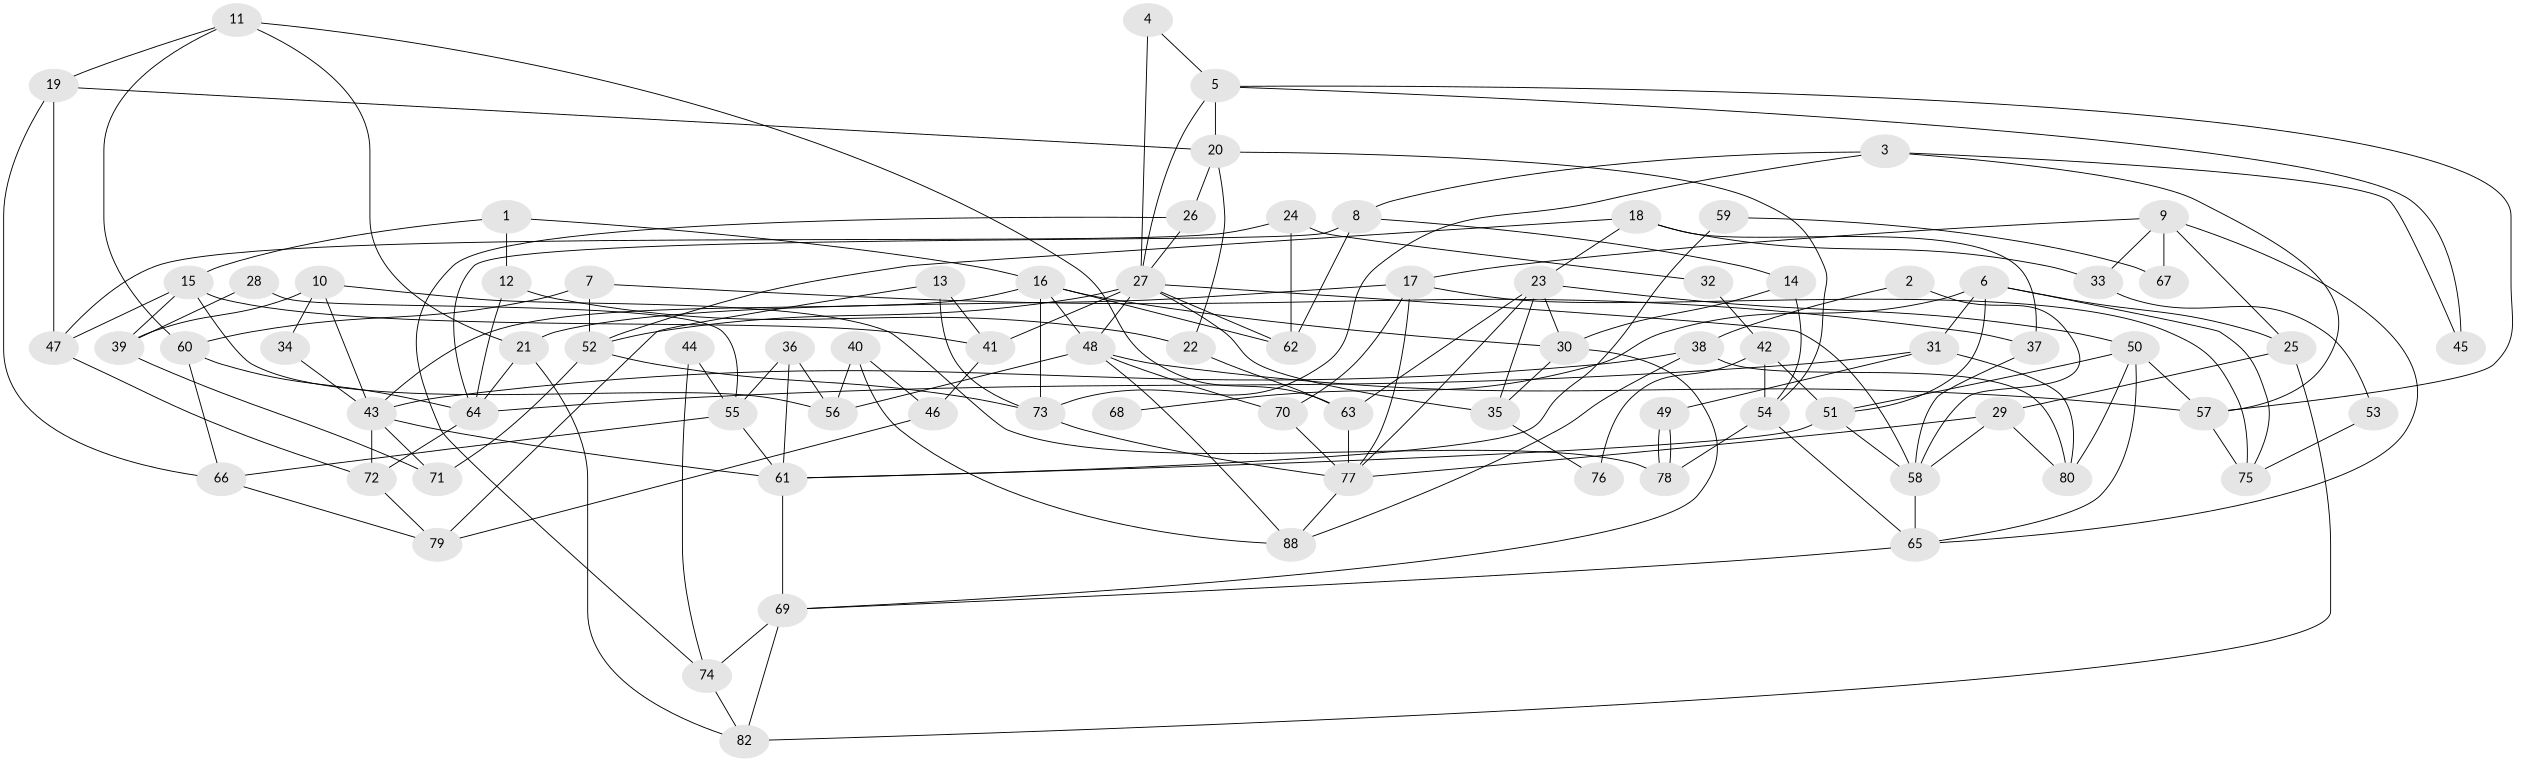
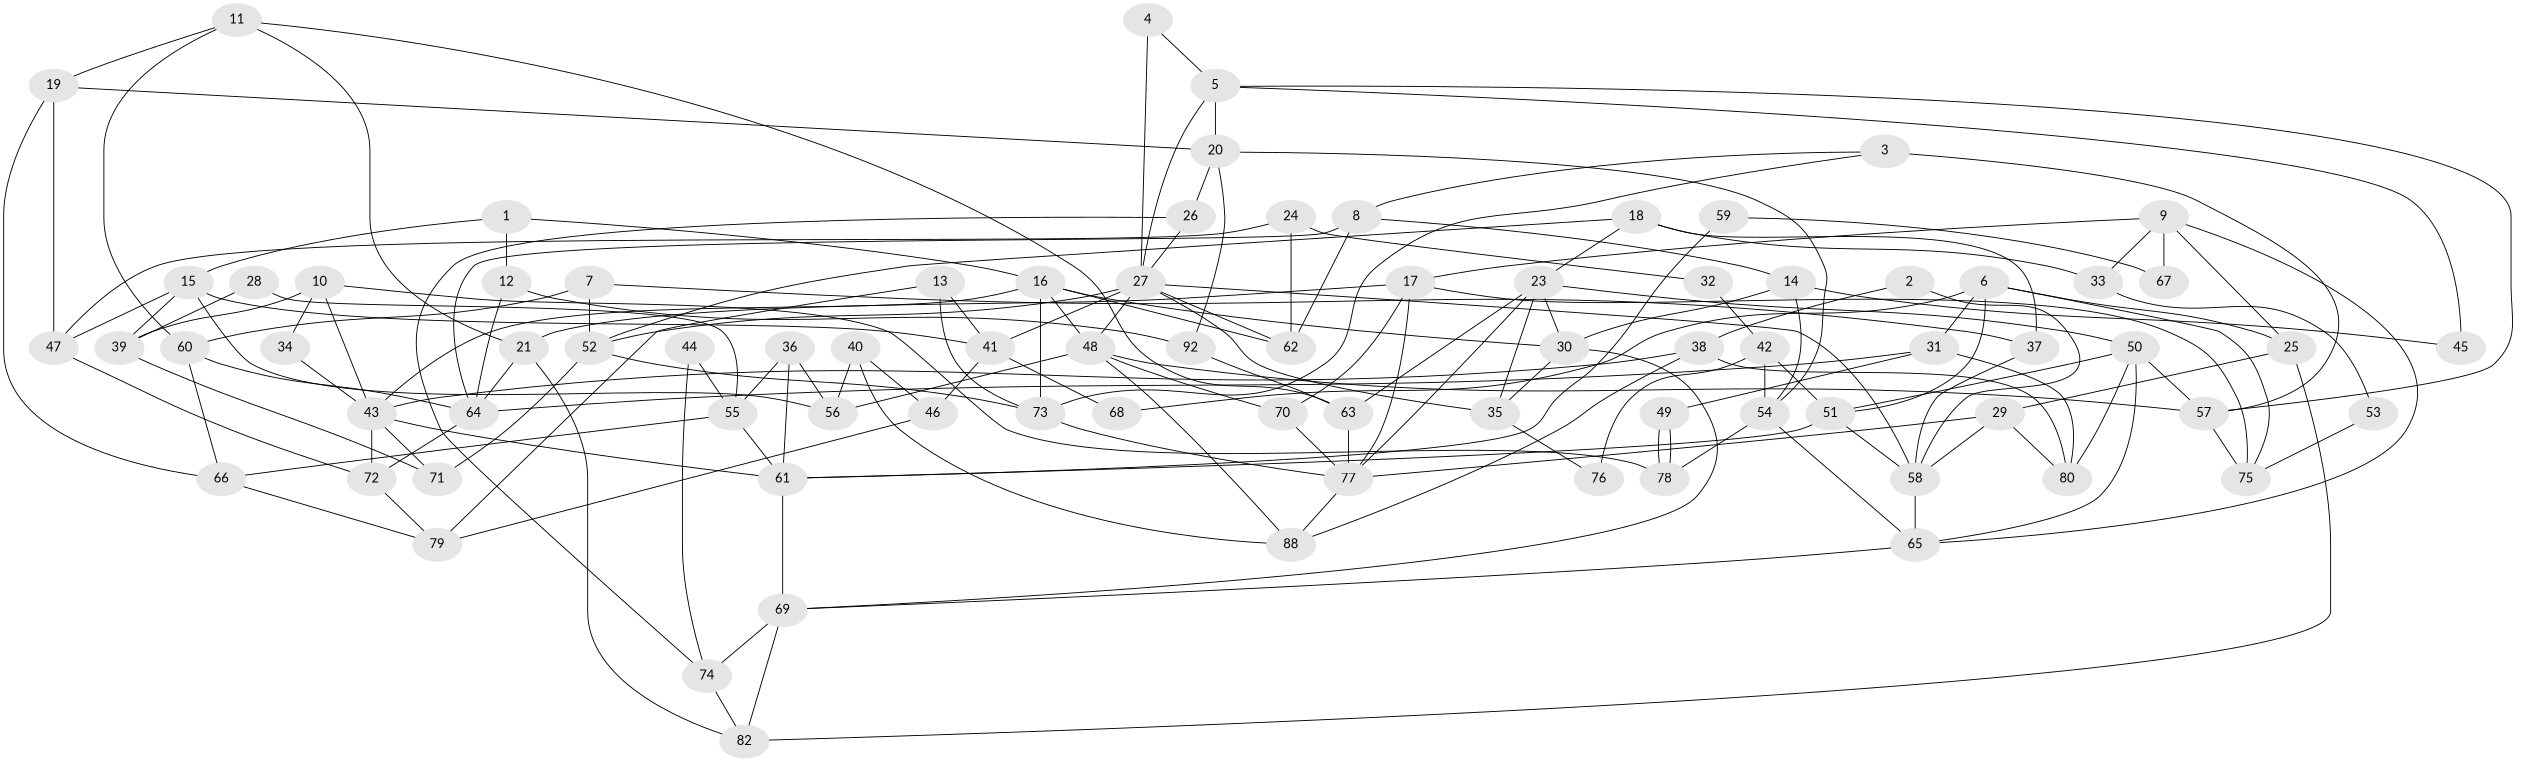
edge "3" -- "45": now "14" -- "45"
node "22": label "22" -> "92"
edge "41" -- "68": added
